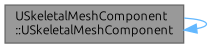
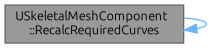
node "USkeletalMeshComponent ::USkeletalMeshComponent": label "USkeletalMeshComponent ::USkeletalMeshComponent" -> "USkeletalMeshComponent ::RecalcRequiredCurves"
